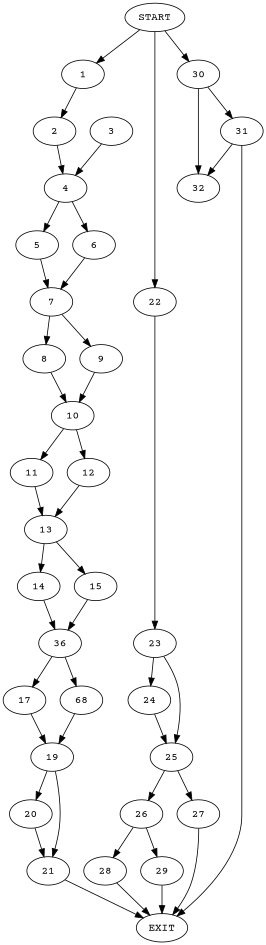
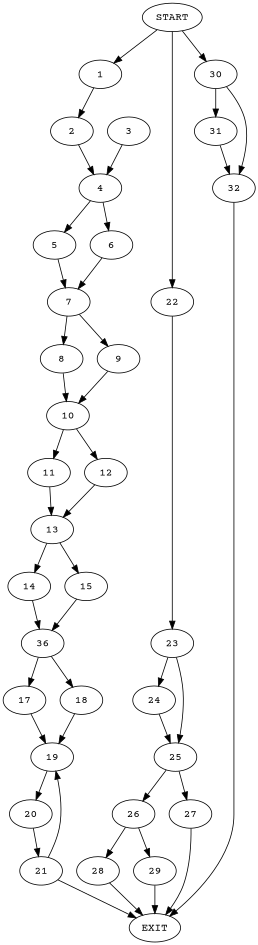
edge "31" -> "EXIT": now "32" -> "EXIT"
node "68": label "68" -> "18"
edge "19" -> "21": reversed
